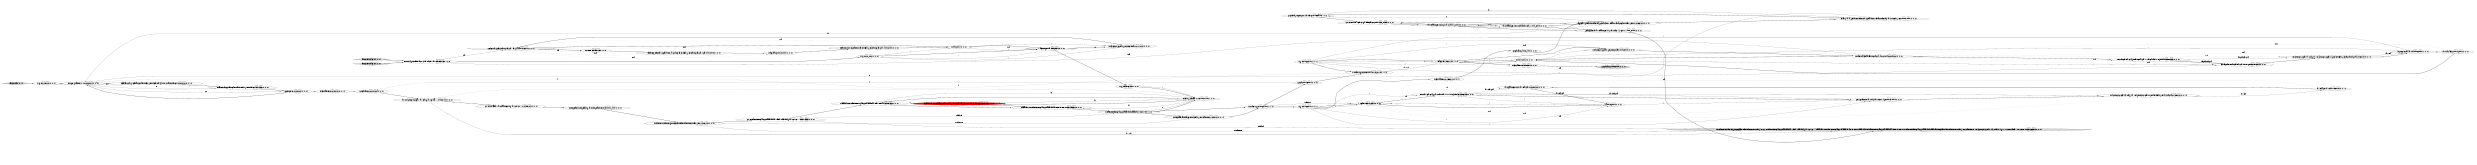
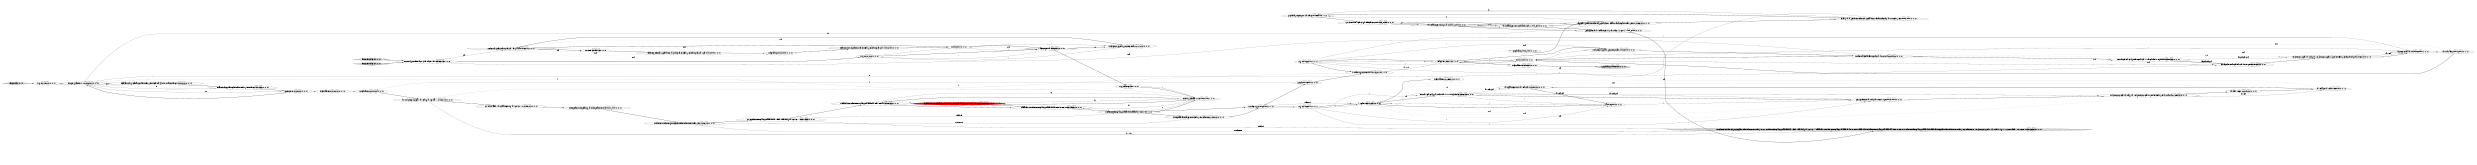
edge "Thread.sleep(300)@@@33@@@['0', '0', '1']" -> "validate(_replica)@@@34@@@['0', '0', '1']": style bold -> dotted
edge "int j = 0@@@23@@@['0', '0', '1']" -> "Thread.sleep(300)@@@33@@@['0', '0', '1']": now "j < nodeCount@@@24@@@['0', '0', '1']" -> "Thread.sleep(300)@@@33@@@['0', '0', '1']"
node "newNode.syncStart()@@@29@@@['0', '0', '1']": added
